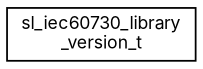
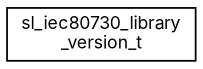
node "sl_iec60730_library _version_t": label "sl_iec60730_library _version_t" -> "sl_iec80730_library _version_t"
